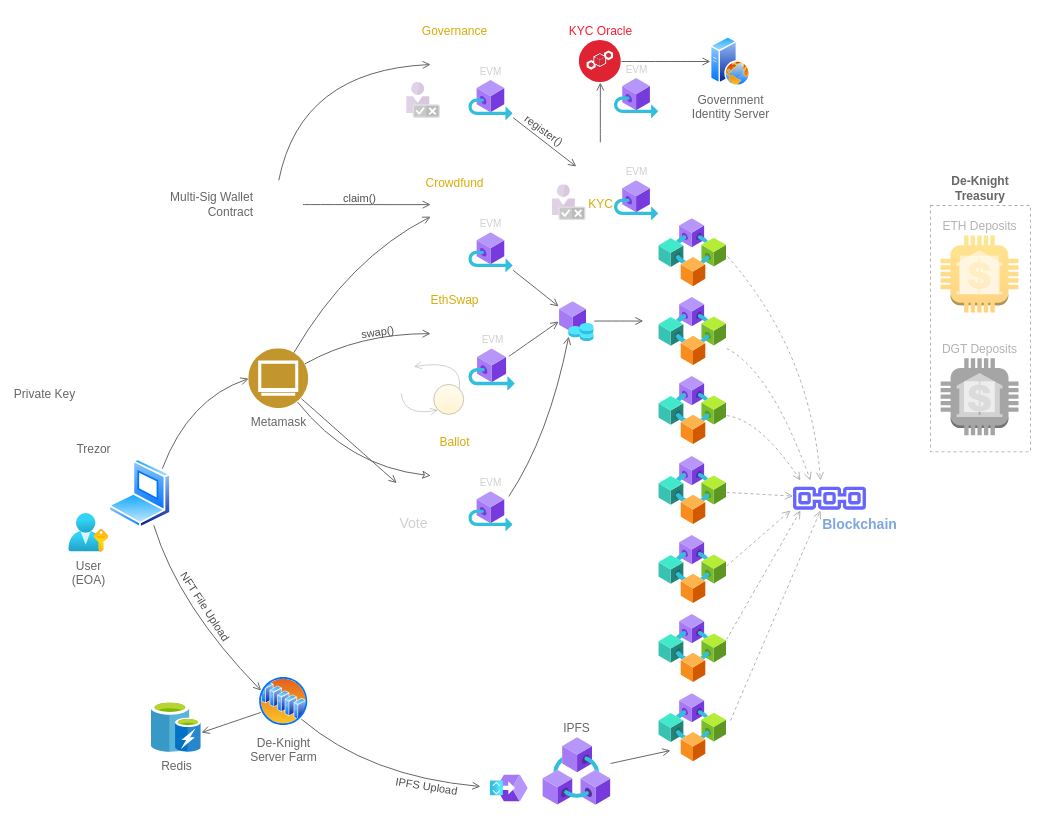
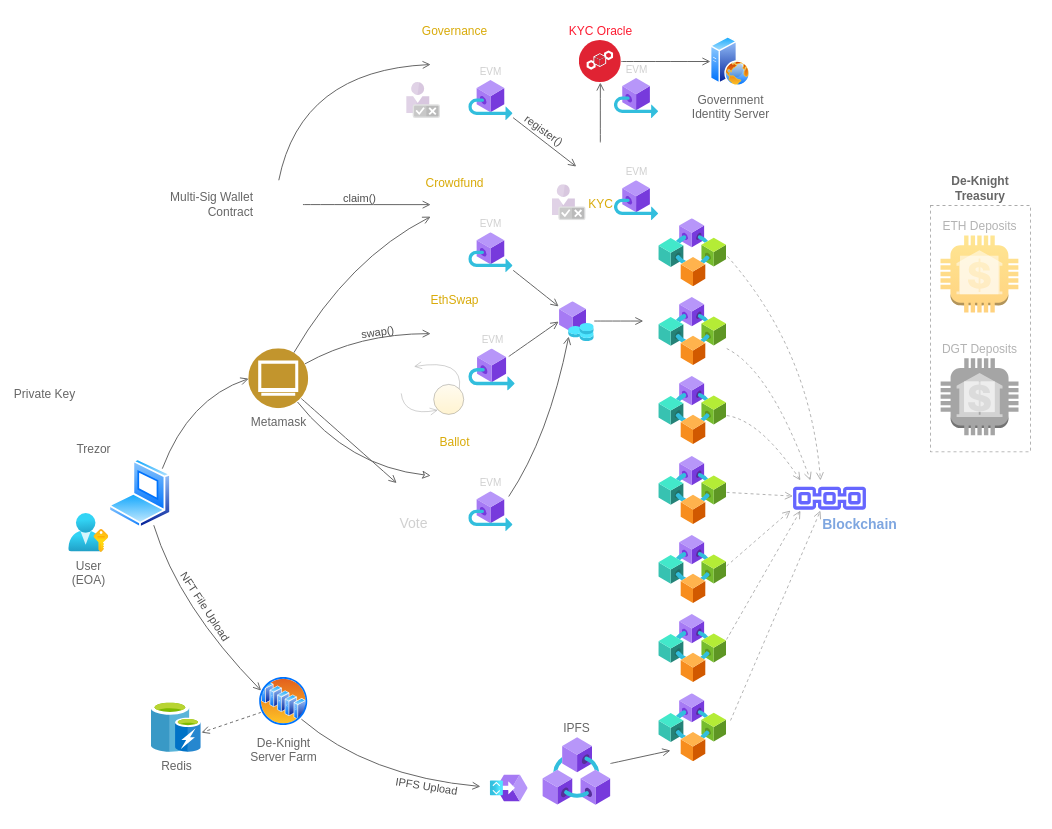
edge "De-Knight Server Farm" -> "Redis": style solid -> dashed
